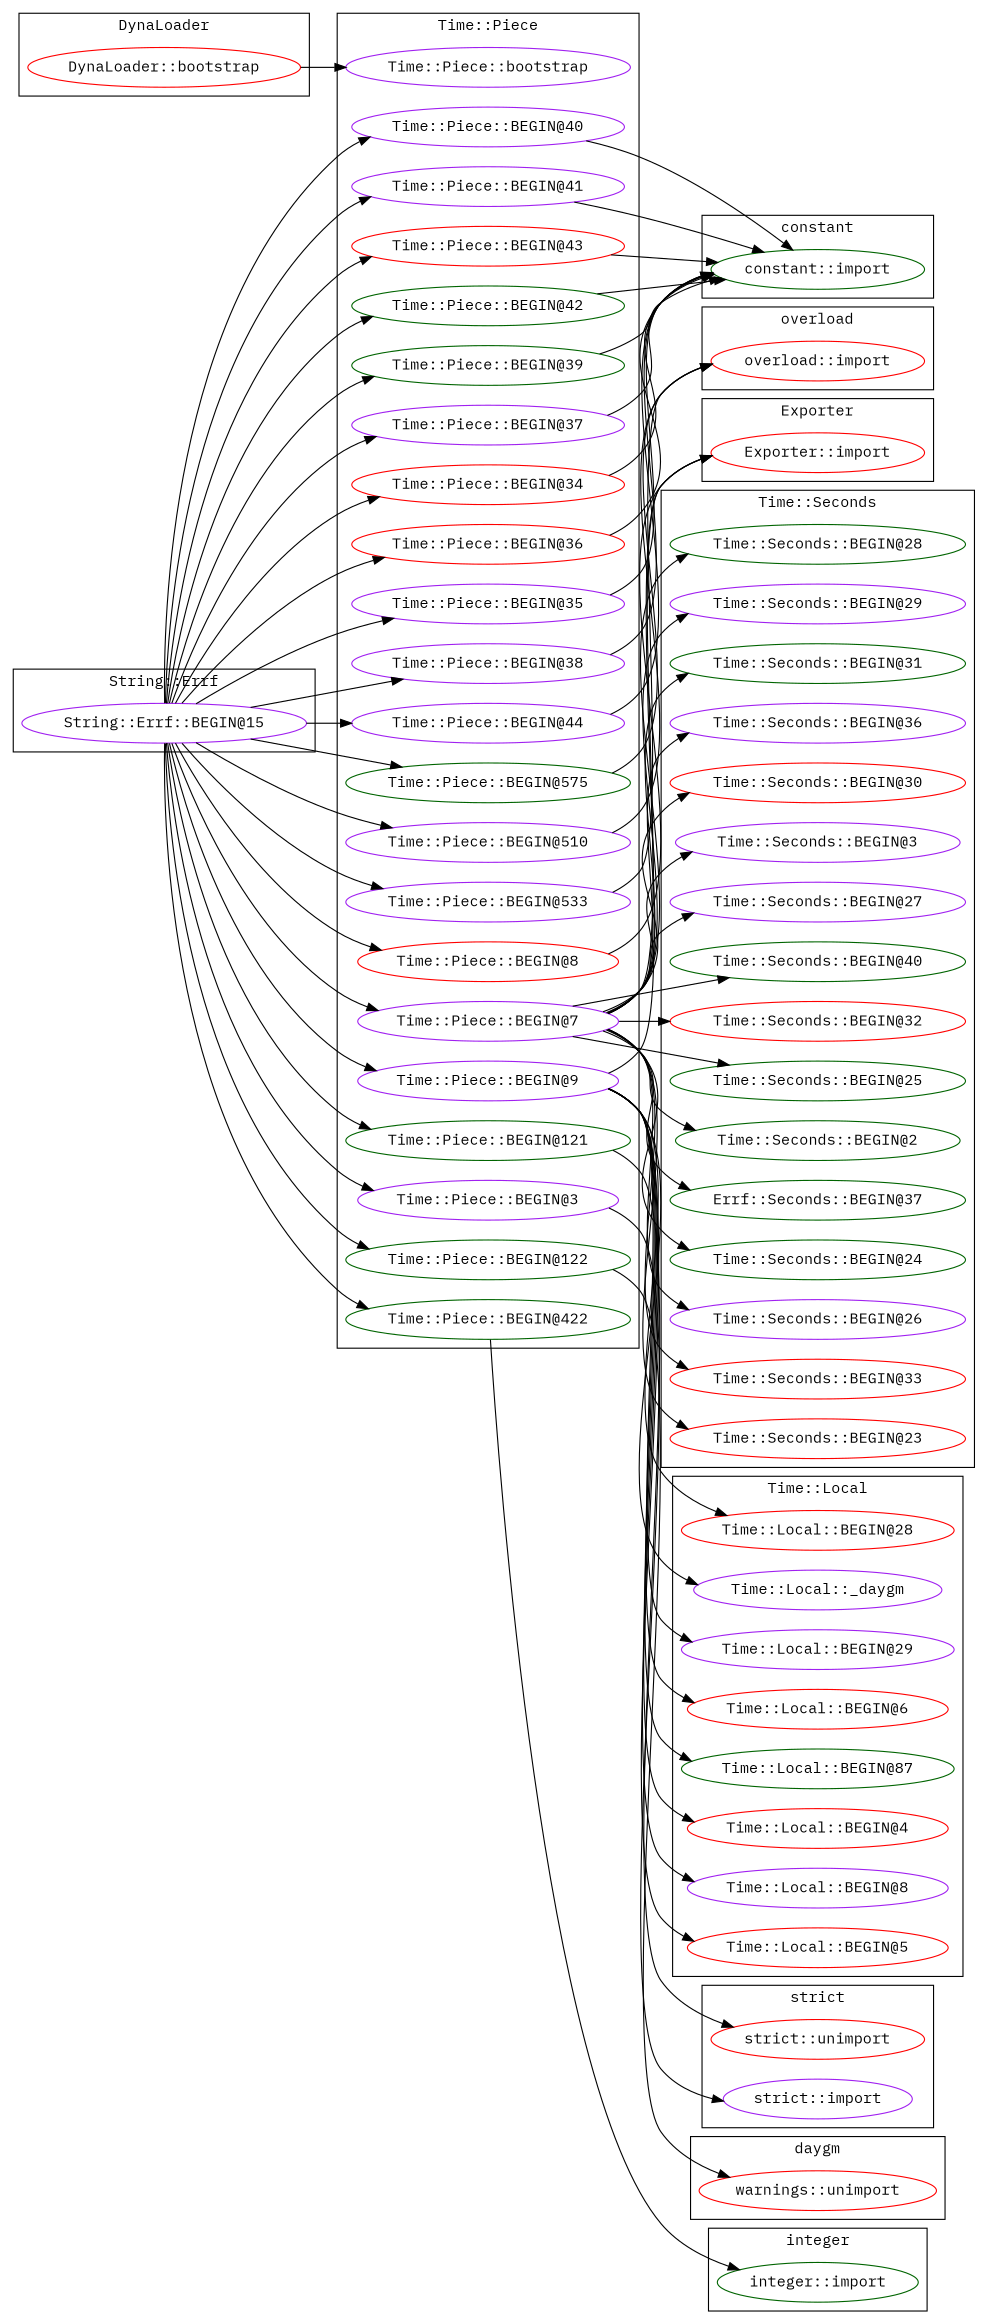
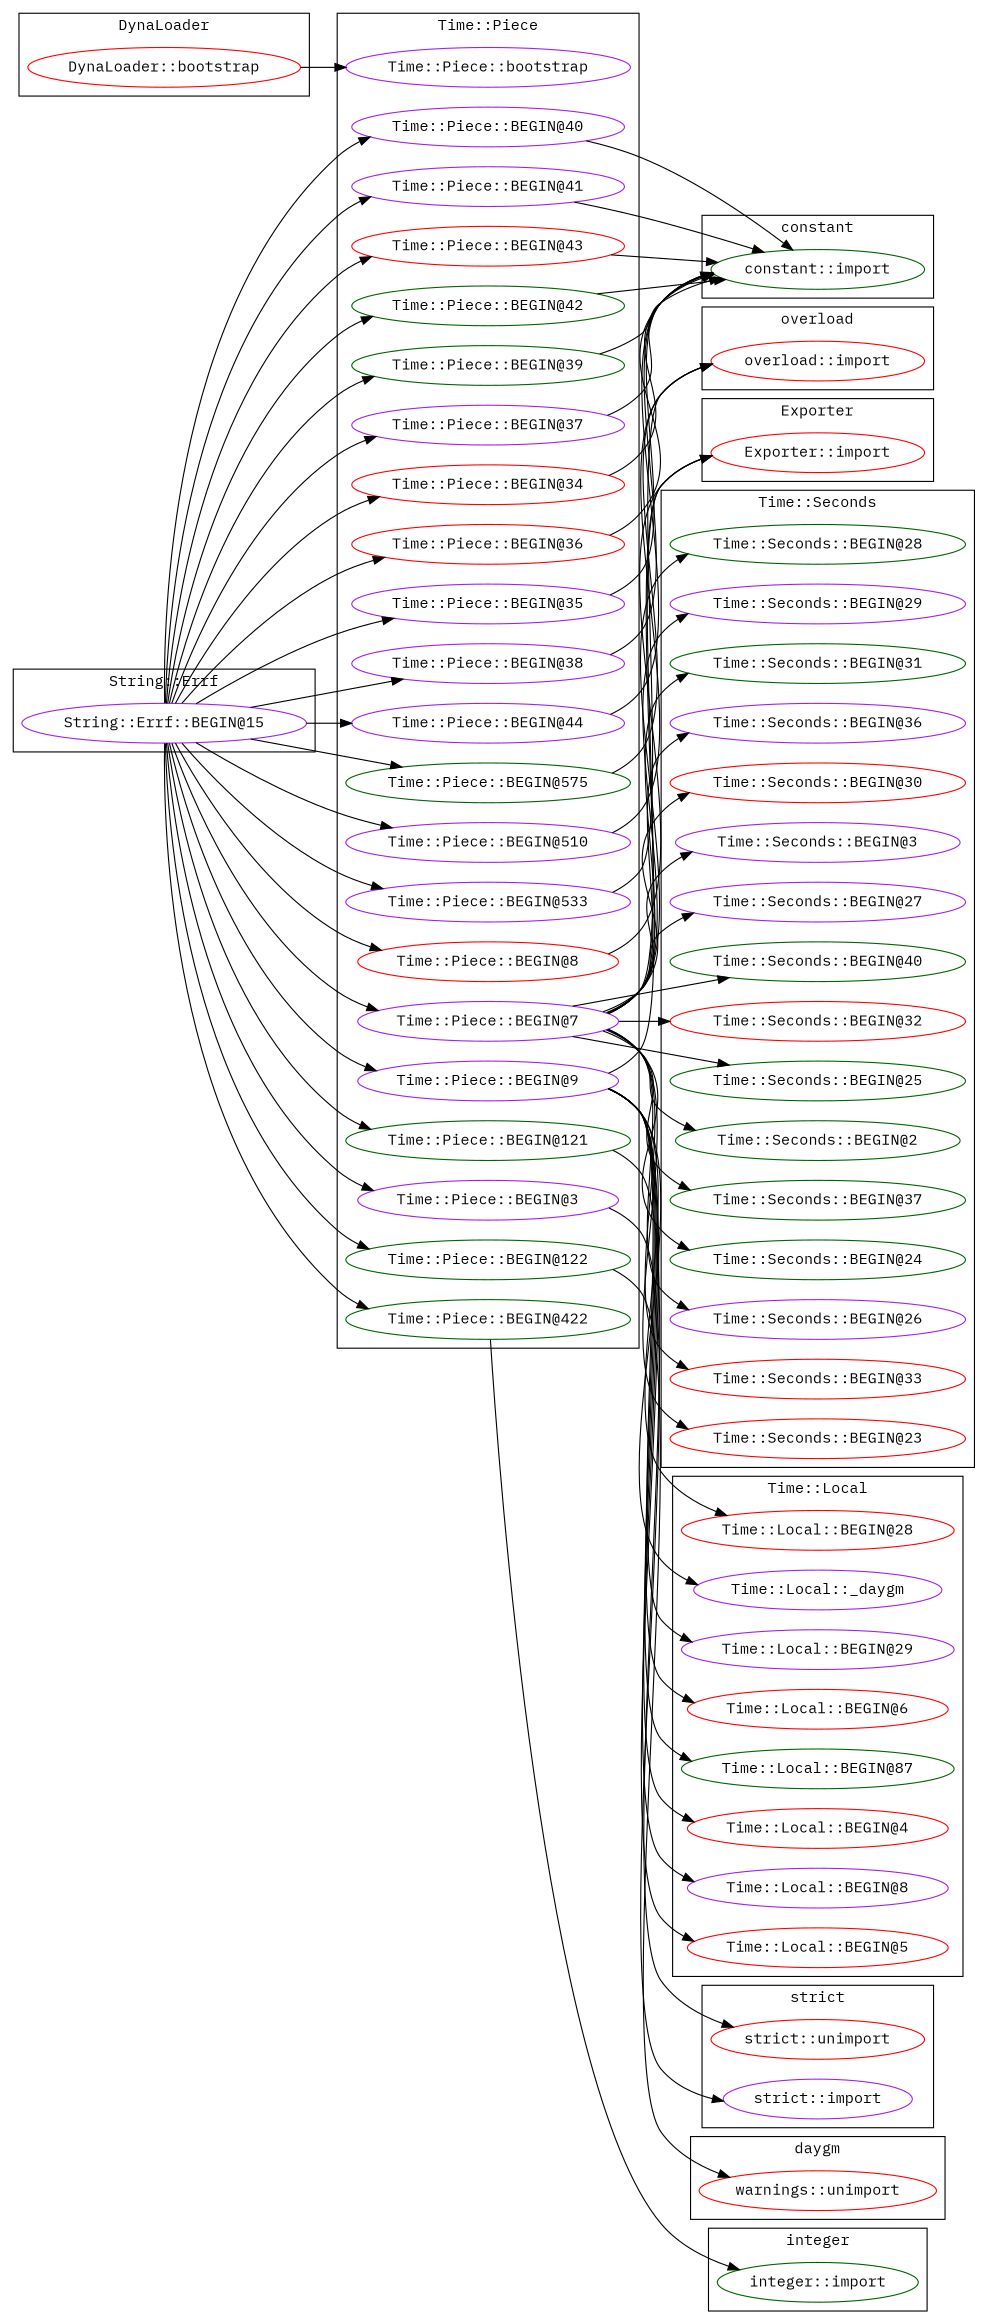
node "Errf::Seconds::BEGIN@37": label "Errf::Seconds::BEGIN@37" -> "Time::Seconds::BEGIN@37"
